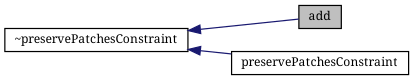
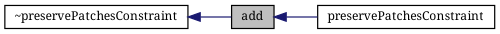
edge "preservePatchesConstraint" -> "~preservePatchesConstraint": now "preservePatchesConstraint" -> "add"
